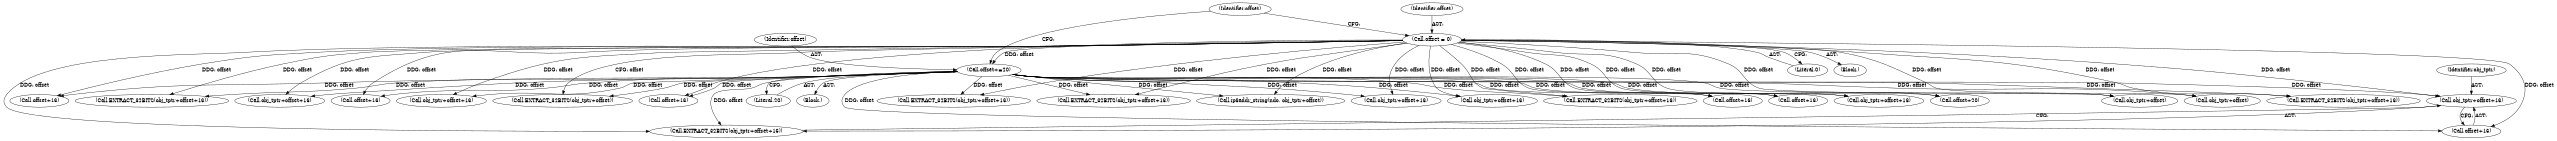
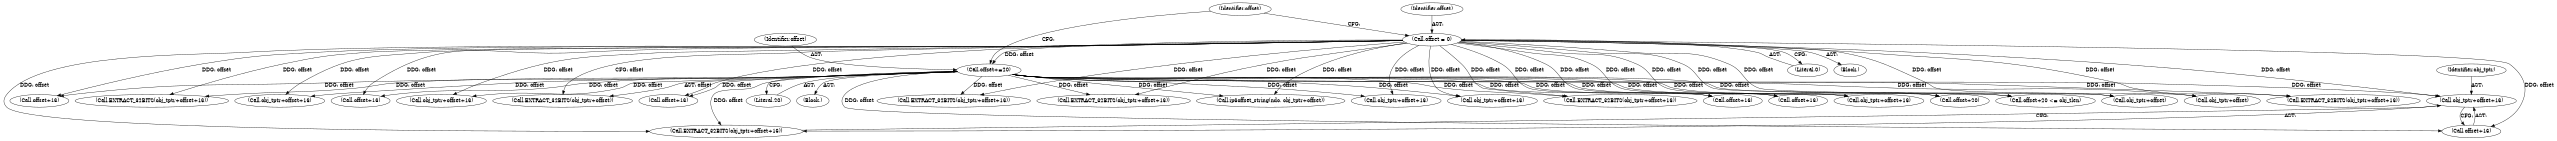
edge "(Call,offset+=20)" -> "(Call,EXTRACT_32BITS(obj_tptr+offset))": label "DDG: offset" -> "AST: offset"
node "(Call,ip6addr_string(ndo, obj_tptr+offset))": label "(Call,ip6addr_string(ndo, obj_tptr+offset))" -> "(Call,ip6offset_string(ndo, obj_tptr+offset))"
node "(Call,offset+20 <= obj_tlen)": added
